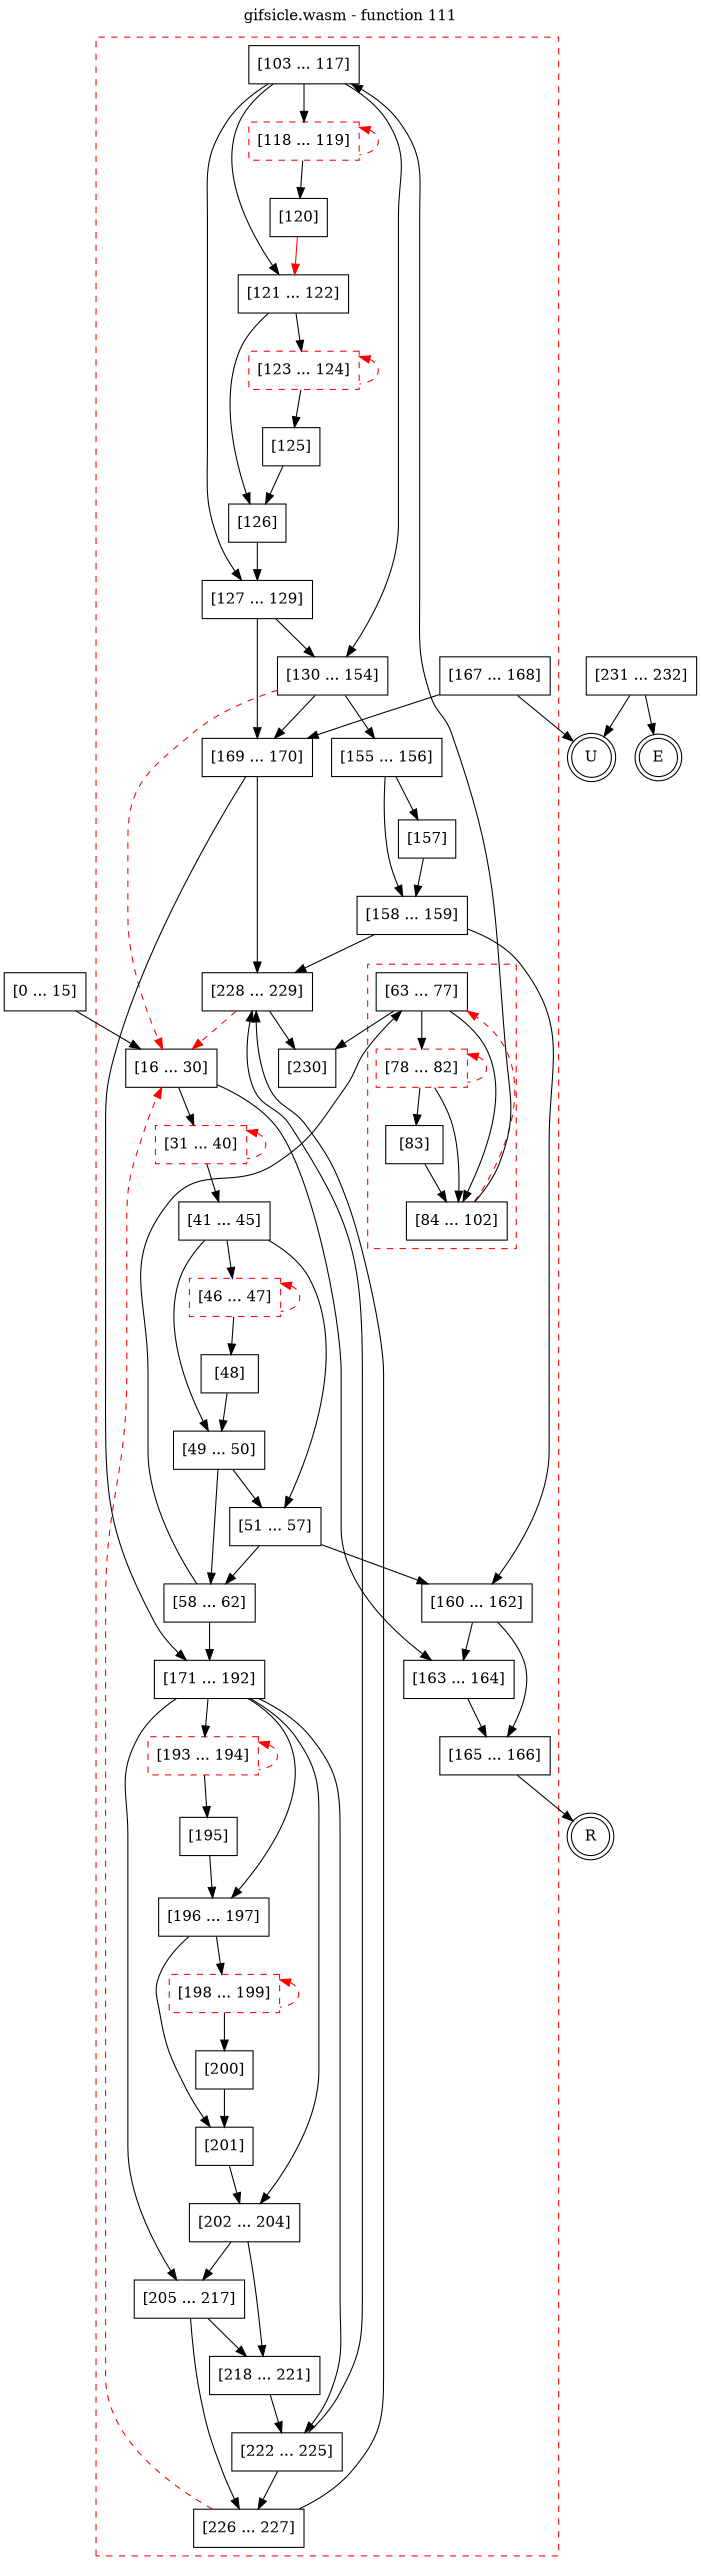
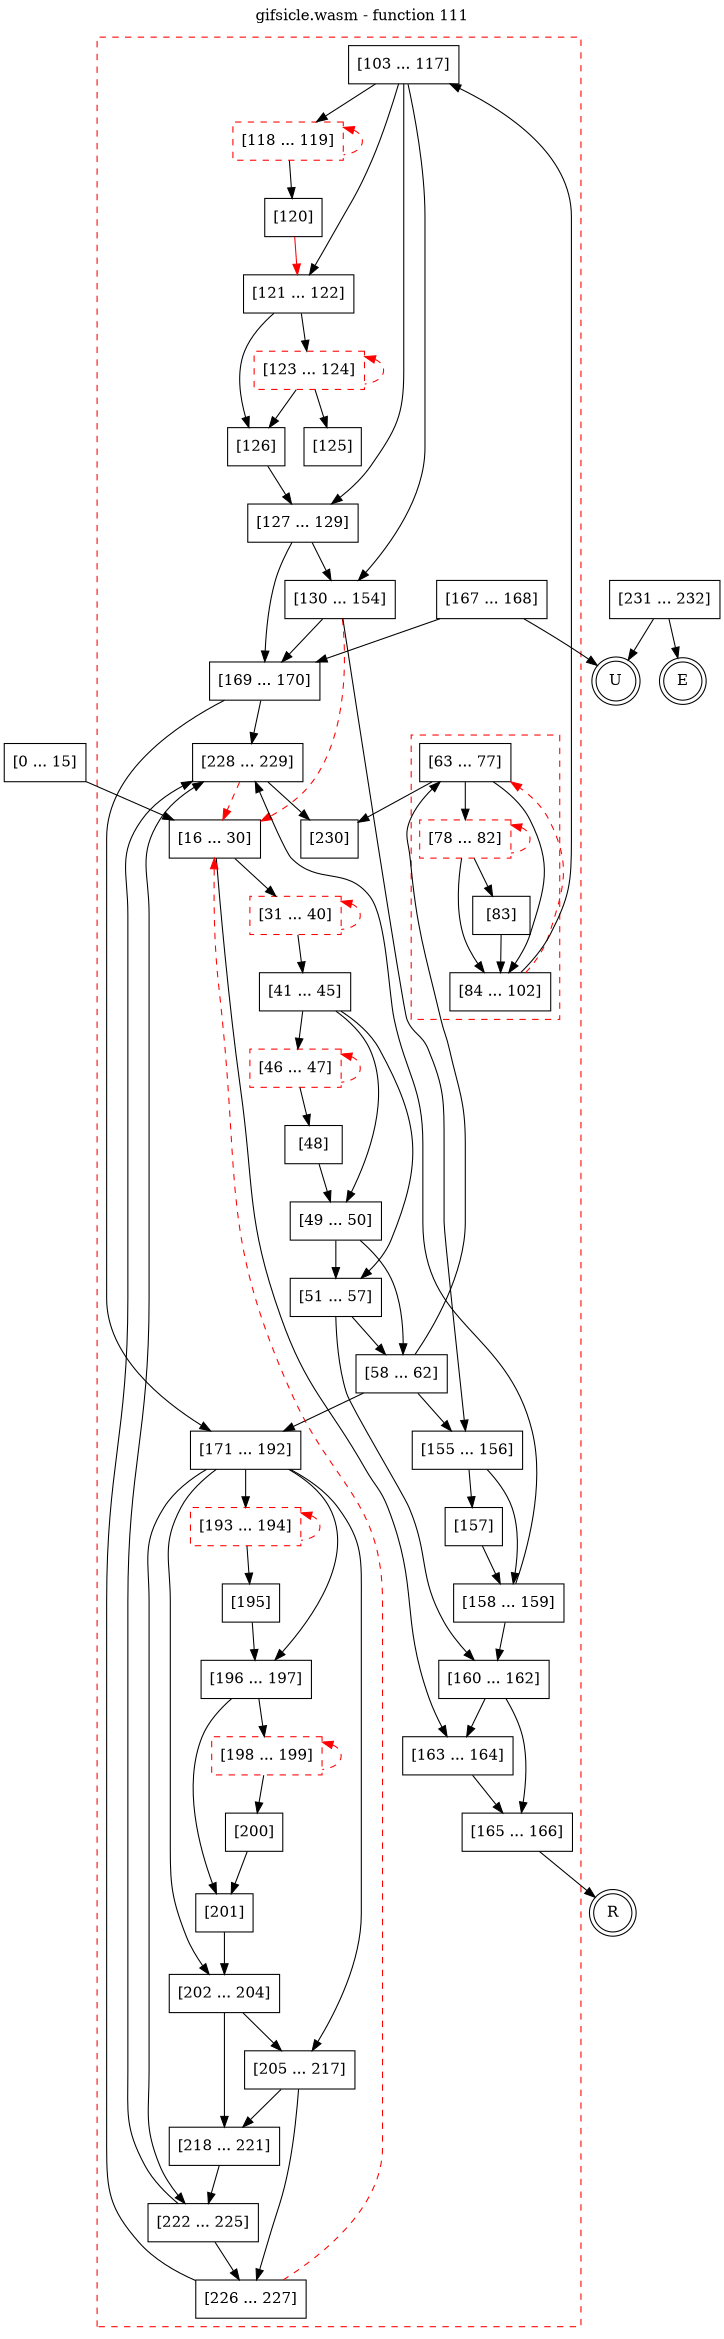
edge "[125]" -> "[126]": now "[123 ... 124]" -> "[126]"
edge "[58 ... 62]" -> "[155 ... 156]": added
